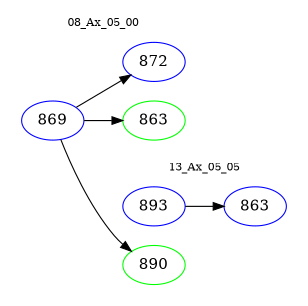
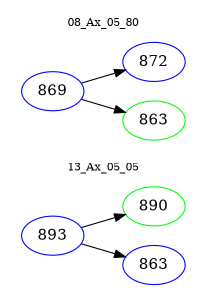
cluster "08_Ax_05_00": label "08_Ax_05_00" -> "08_Ax_05_80"
edge "869" -> "890": now "893" -> "890"
